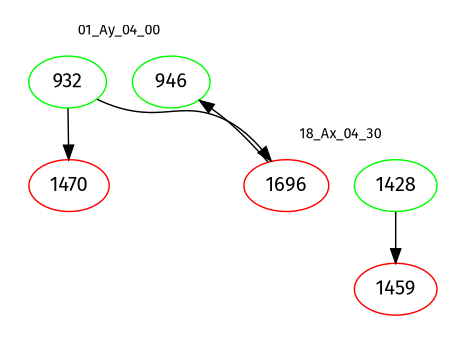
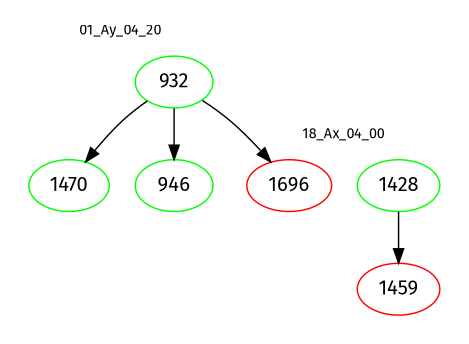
cluster "01_Ay_04_00": label "01_Ay_04_00" -> "01_Ay_04_20"
edge "1696" -> "946": now "932" -> "946"
cluster "18_Ax_04_30": label "18_Ax_04_30" -> "18_Ax_04_00"
node "1470": color red -> green
